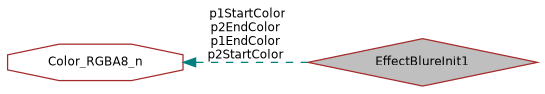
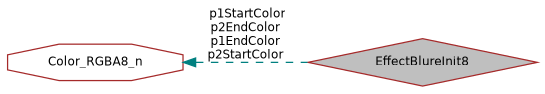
node "EffectBlureInit1": label "EffectBlureInit1" -> "EffectBlureInit8"
